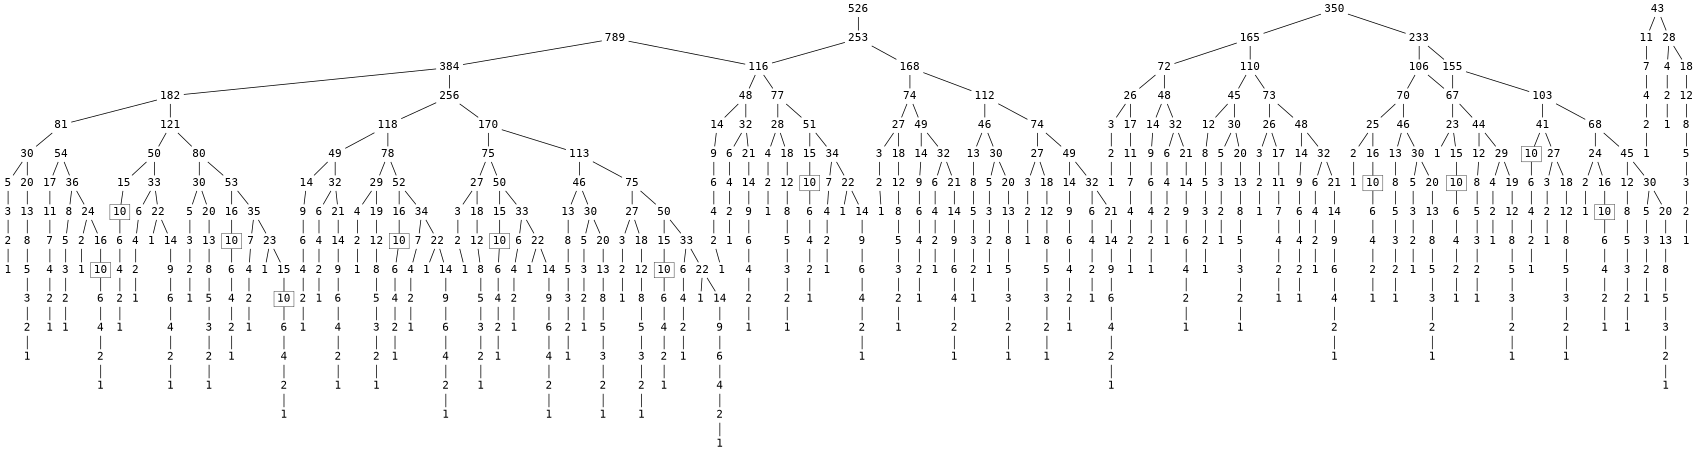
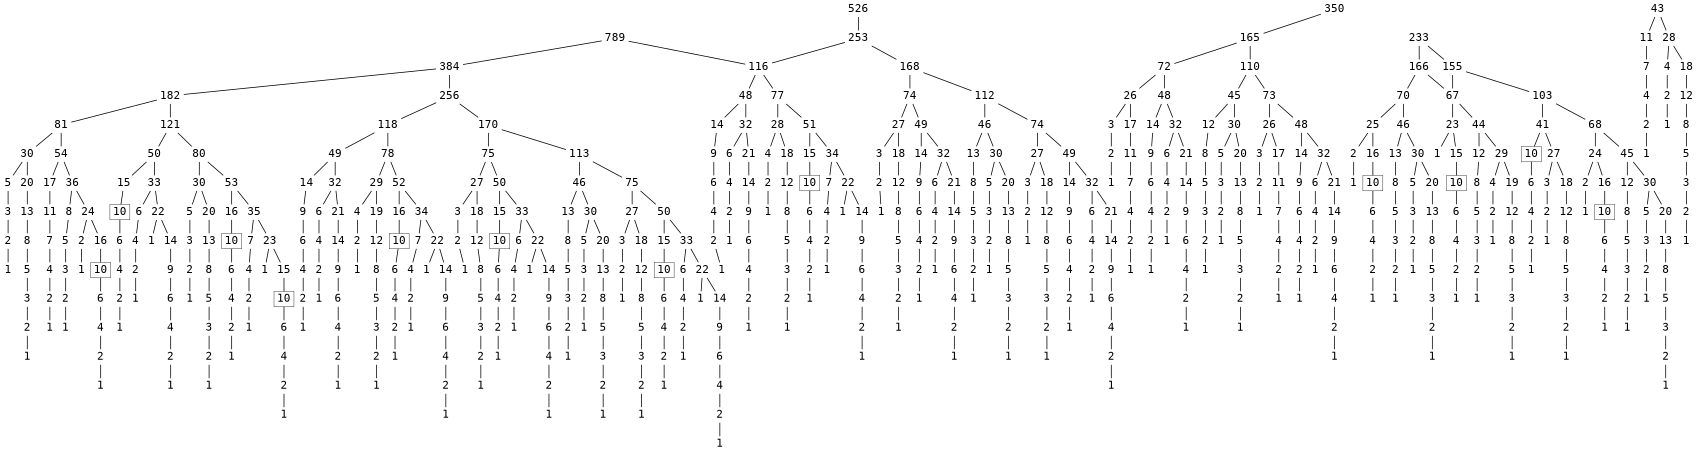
edge "350" -- "233": removed
node "106": label "106" -> "166"
edge "81" -- "54": added
